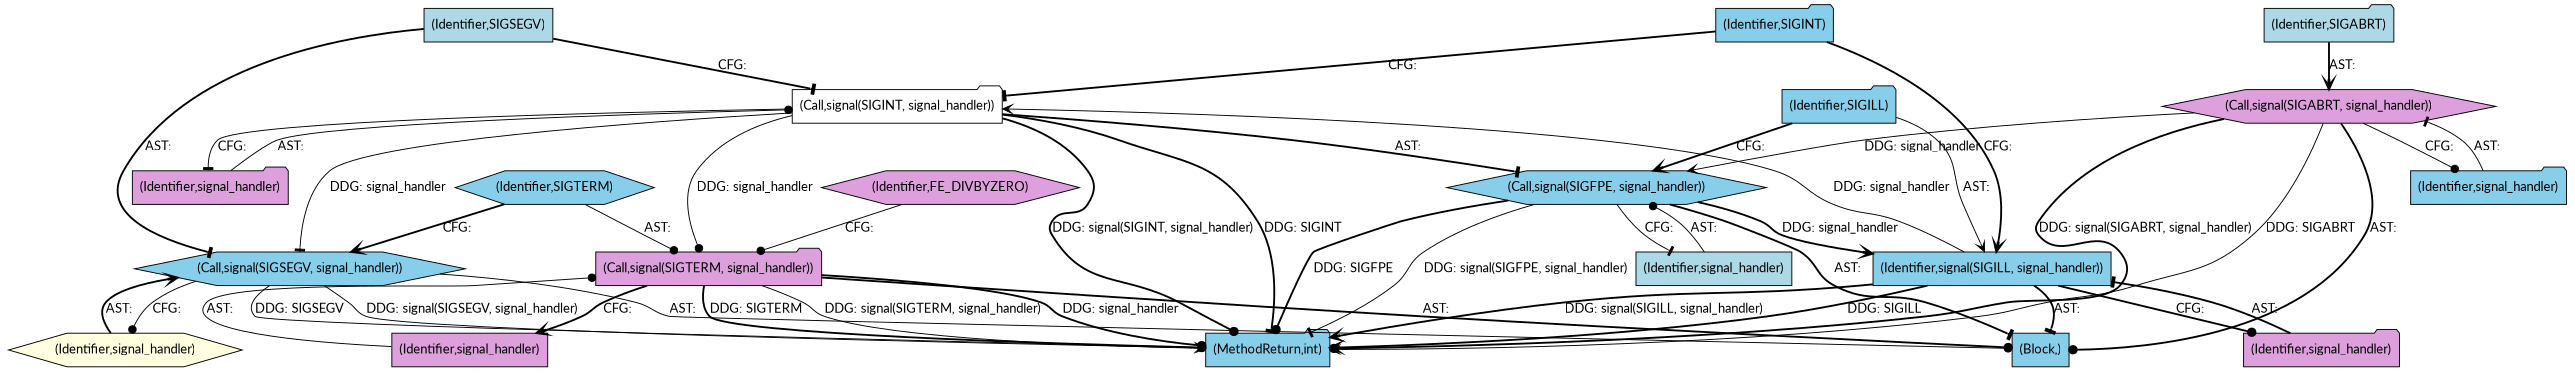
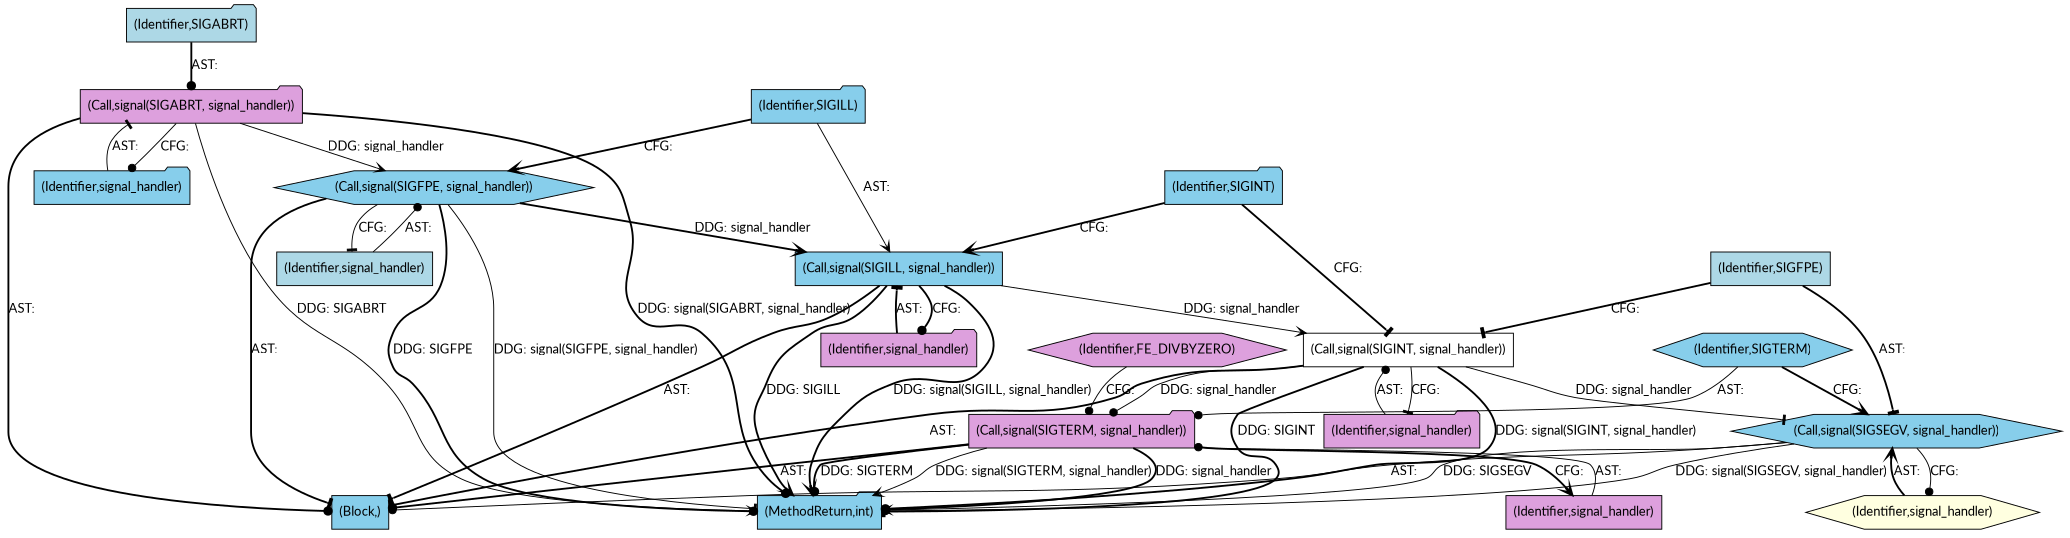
node "(Identifier,SIGSEGV)": label "(Identifier,SIGSEGV)" -> "(Identifier,SIGFPE)"
edge "(Identifier,SIGABRT)" -> "(Call,signal(SIGABRT, signal_handler))": arrowhead vee -> dot
node "(Call,signal(SIGINT, signal_handler))": shape folder -> box
node "(Call,signal(SIGABRT, signal_handler))": shape hexagon -> folder
edge "(Call,signal(SIGINT, signal_handler))" -> "(Call,signal(SIGFPE, signal_handler))": now "(Call,signal(SIGINT, signal_handler))" -> "(Block,)"
node "(Identifier,signal(SIGILL, signal_handler))": label "(Identifier,signal(SIGILL, signal_handler))" -> "(Call,signal(SIGILL, signal_handler))"
